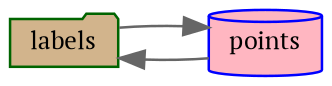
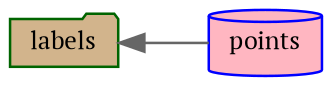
edge "labels" -> "points": removed
